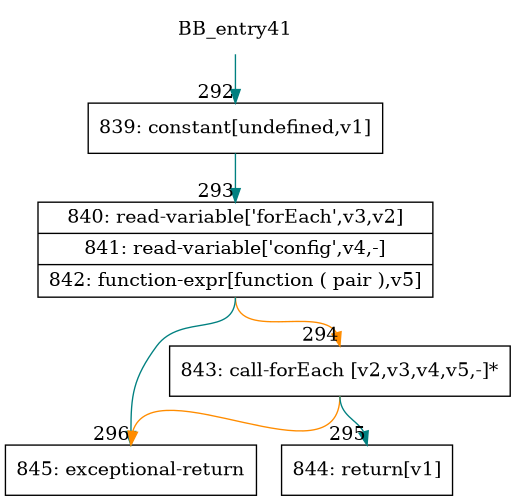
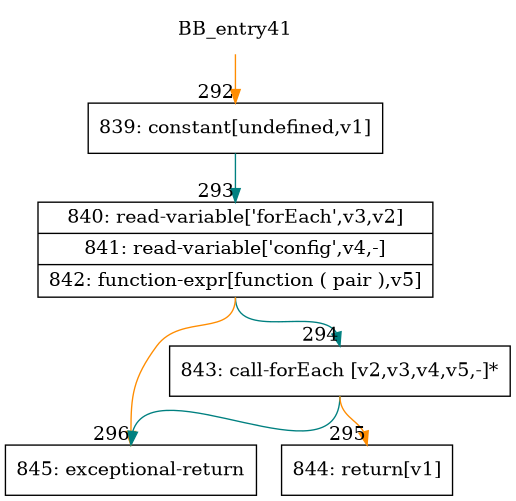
edge "BB_entry41" -> "839: constant[undefined,v1]": color teal -> darkorange
edge "840: read-variable['forEach',v3,v2]" -> "843: call-forEach [v2,v3,v4,v5,-]*": color darkorange -> teal
edge "840: read-variable['forEach',v3,v2]" -> "845: exceptional-return": color teal -> darkorange
edge "843: call-forEach [v2,v3,v4,v5,-]*" -> "844: return[v1]": color teal -> darkorange
edge "843: call-forEach [v2,v3,v4,v5,-]*" -> "845: exceptional-return": color darkorange -> teal
